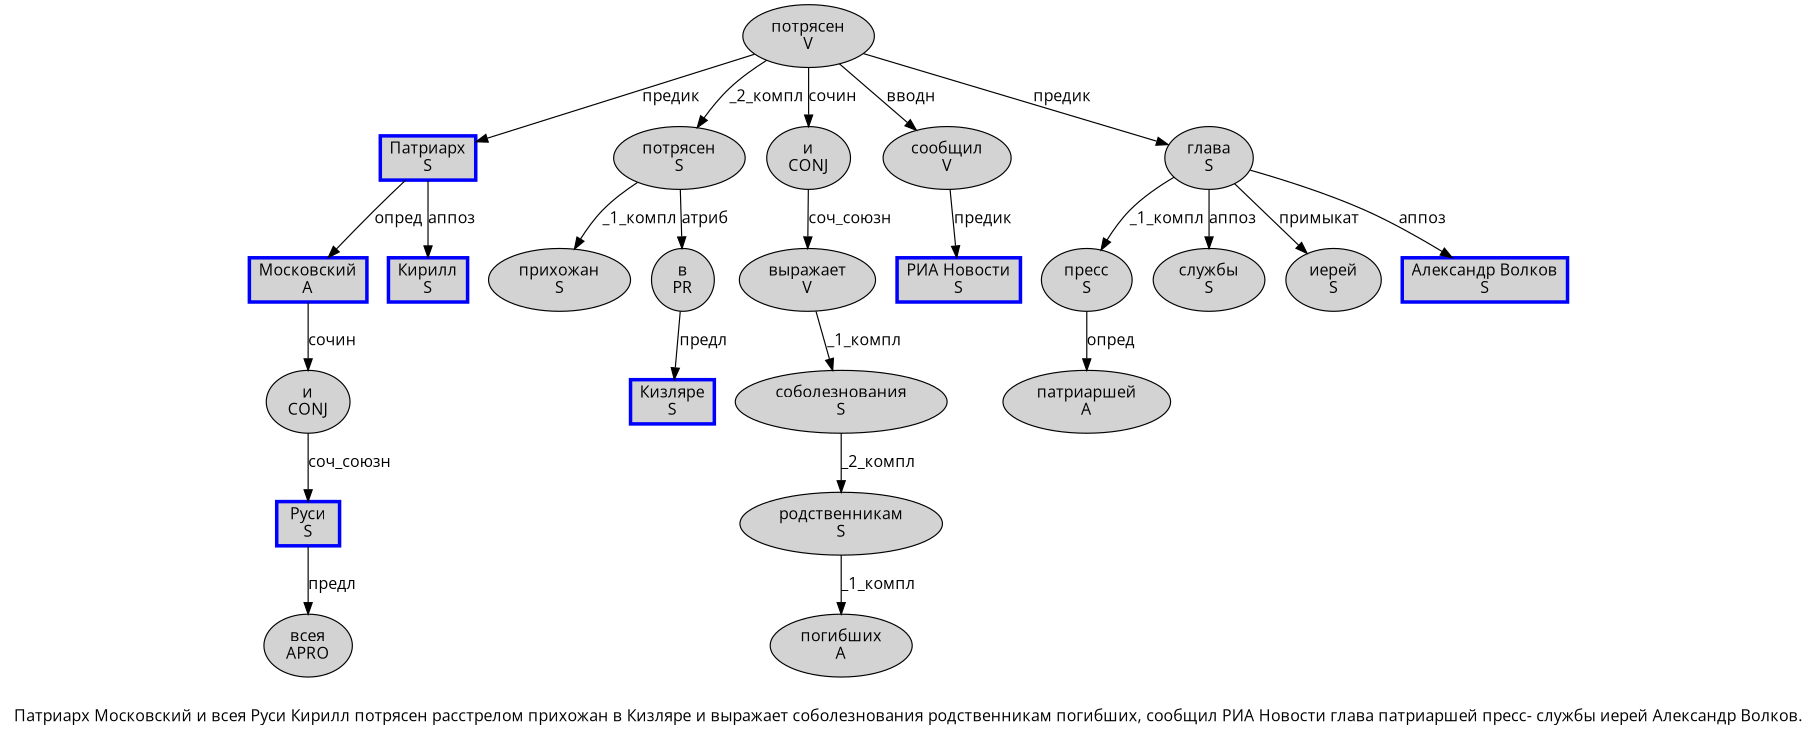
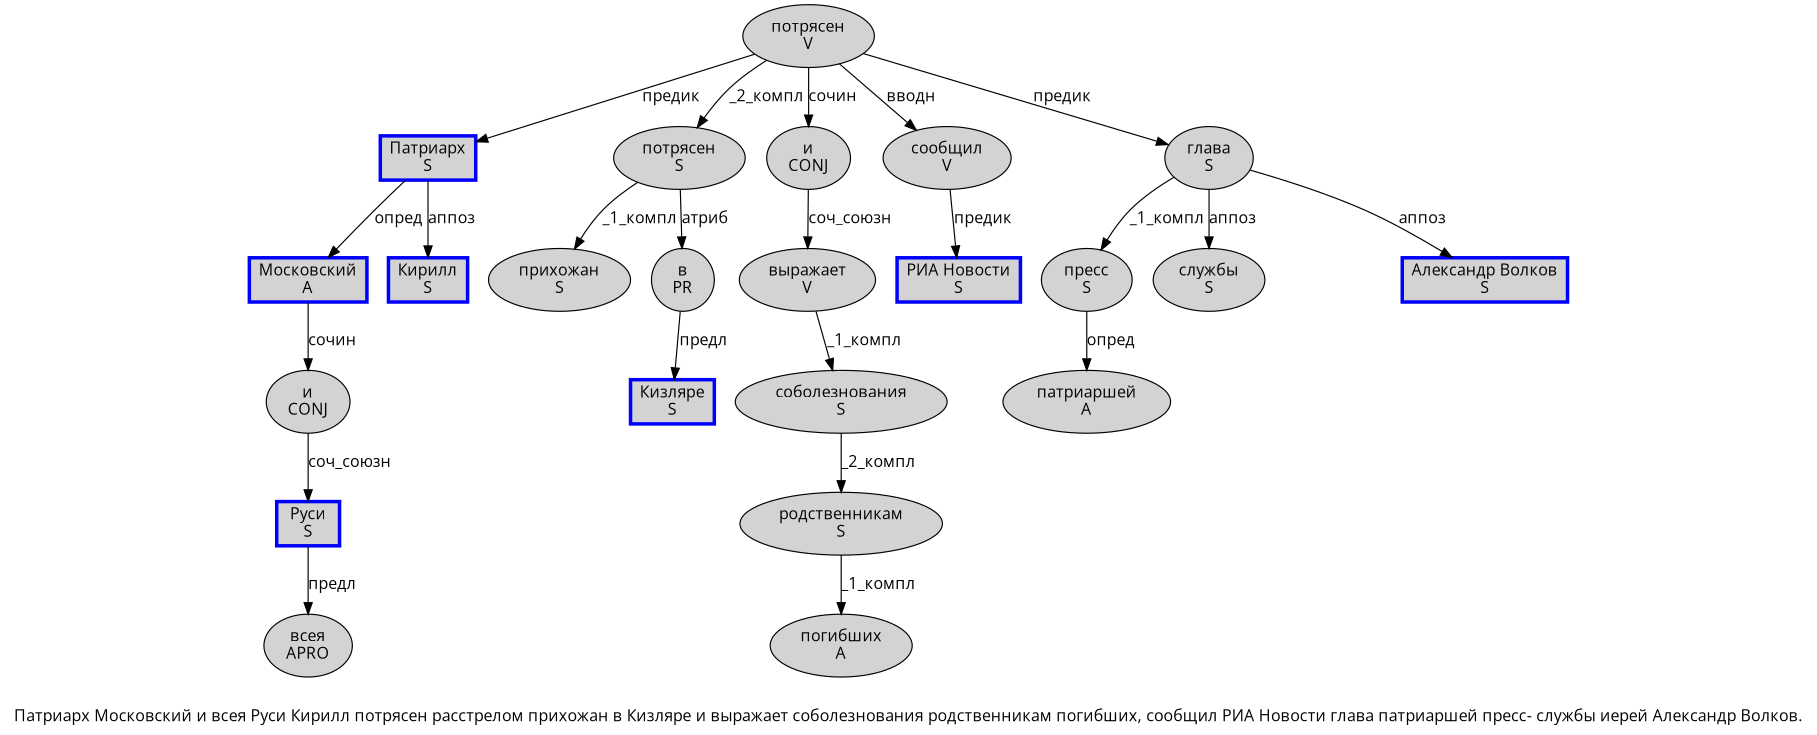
node "иерей S": removed
